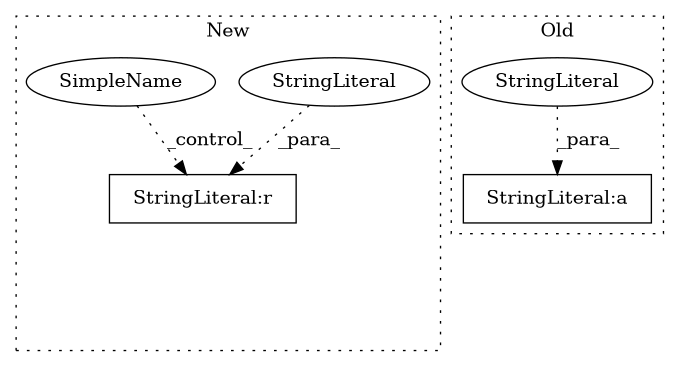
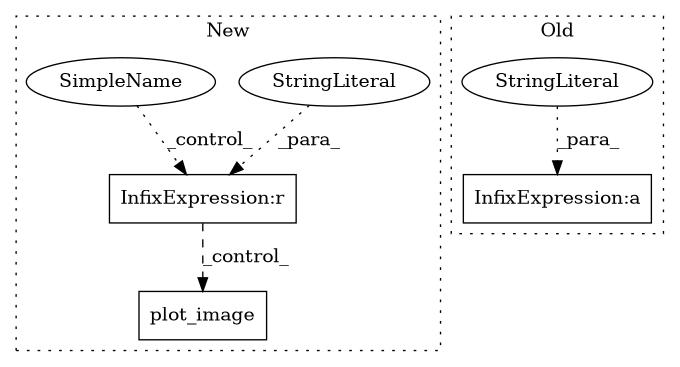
node "StringLiteral:r": label "StringLiteral:r" -> "InfixExpression:r"
node "StringLiteral:a": label "StringLiteral:a" -> "InfixExpression:a"
node "plot_image": added
